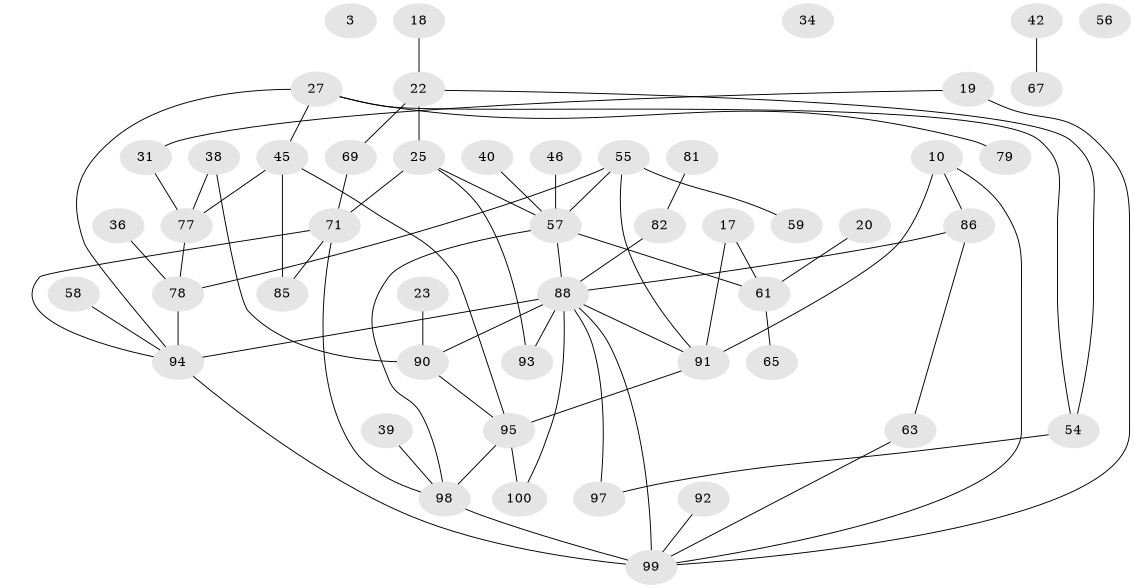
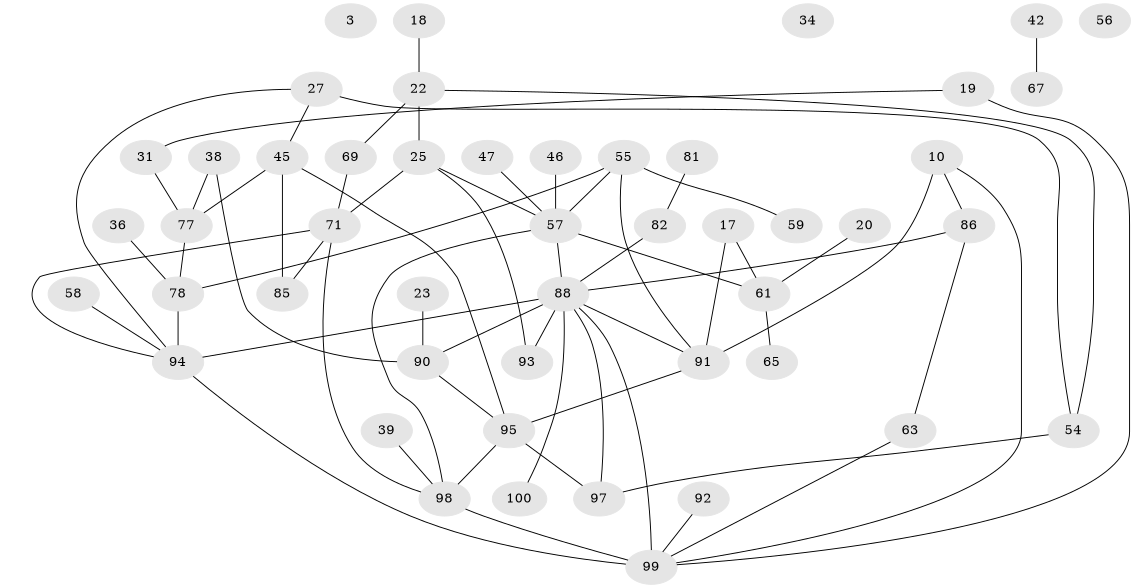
node "40": label "40" -> "47"
node "79": removed
edge "95" -- "100": now "95" -- "97"
